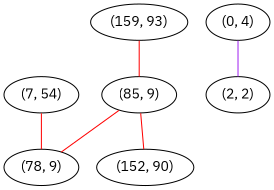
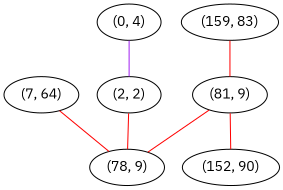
node "(159, 93)": label "(159, 93)" -> "(159, 83)"
node "(7, 54)": label "(7, 54)" -> "(7, 64)"
node "(85, 9)": label "(85, 9)" -> "(81, 9)"
edge "(2, 2)" -- "(78, 9)": added
